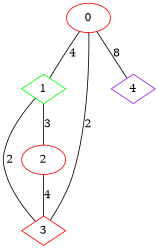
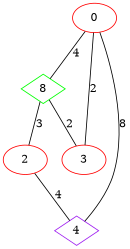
node "1": label "1" -> "8"
edge "2" -- "3": now "2" -- "4"
node "3": shape diamond -> ellipse
